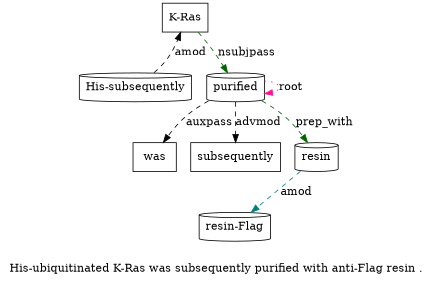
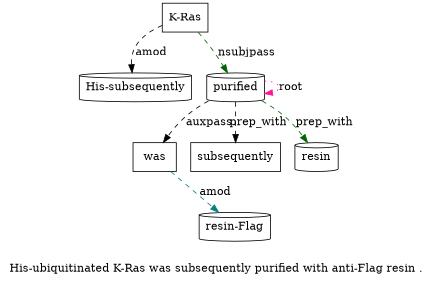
edge "His-subsequently" -> "K-Ras": reversed
edge "purified" -> "subsequently": label "advmod" -> "prep_with"
edge "resin" -> "resin-Flag": now "was" -> "resin-Flag"
